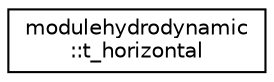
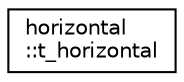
node "modulehydrodynamic ::t_horizontal": label "modulehydrodynamic ::t_horizontal" -> "horizontal ::t_horizontal"
